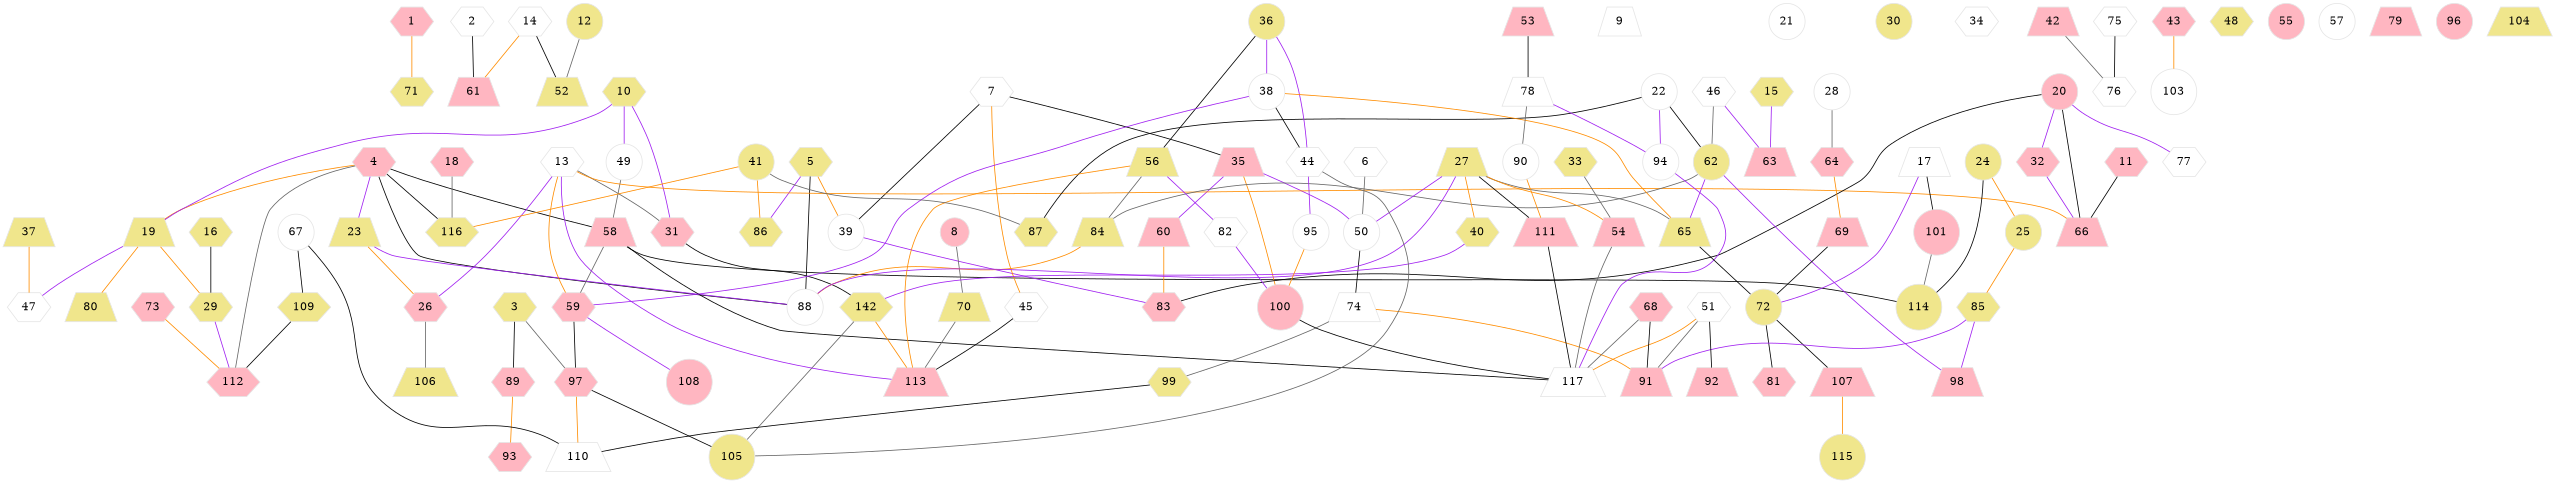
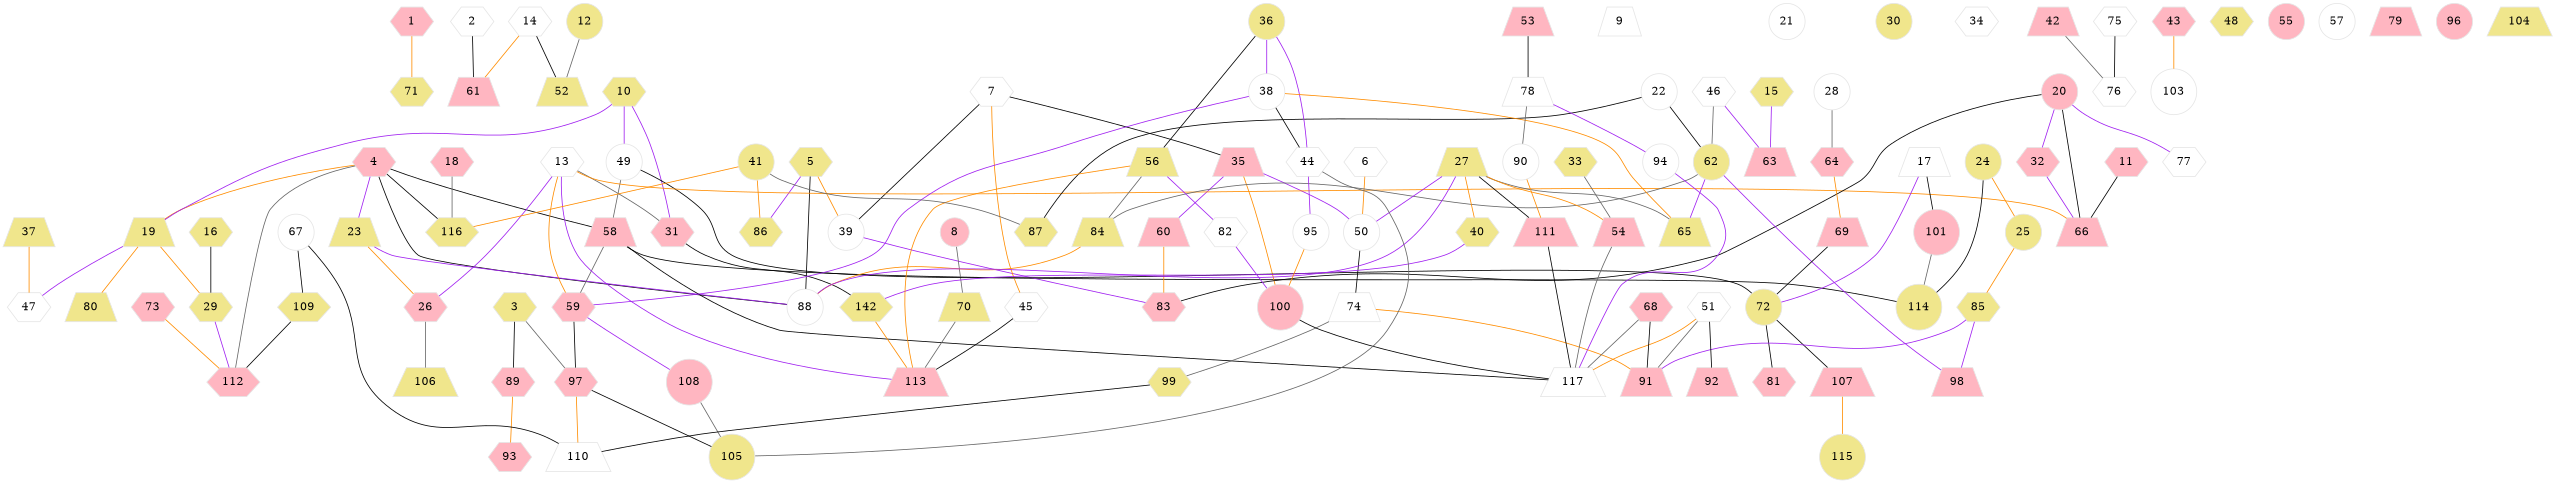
edge "22" -- "94": removed
edge "6" -- "50": color gray40 -> darkorange
edge "65" -- "72": now "49" -- "72"
edge "142" -- "105": now "108" -- "105"
